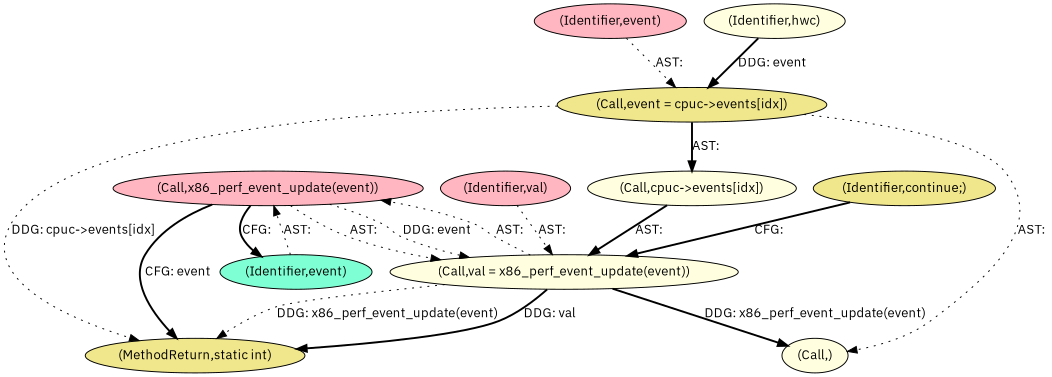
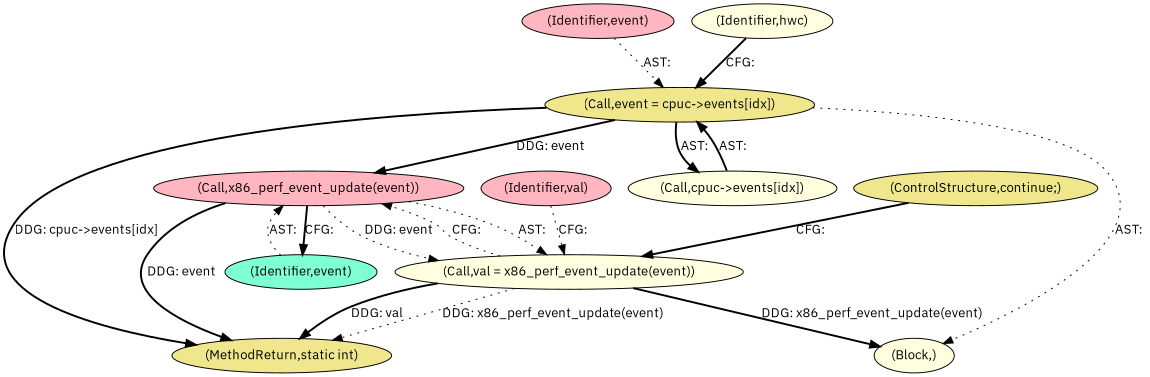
edge "(Identifier,hwc)" -> "(Call,event = cpuc->events[idx])": label "DDG: event" -> "CFG: "
edge "(Call,event = cpuc->events[idx])" -> "(MethodReturn,static int)": style dotted -> bold
edge "(Call,event = cpuc->events[idx])" -> "(Call,x86_perf_event_update(event))": added, label "DDG: event"
node "(Identifier,continue;)": label "(Identifier,continue;)" -> "(ControlStructure,continue;)"
edge "(Call,cpuc->events[idx])" -> "(Call,val = x86_perf_event_update(event))": now "(Call,cpuc->events[idx])" -> "(Call,event = cpuc->events[idx])"
edge "(Call,val = x86_perf_event_update(event))" -> "(Call,x86_perf_event_update(event))": label "AST: " -> "CFG: "
edge "(Identifier,val)" -> "(Call,val = x86_perf_event_update(event))": label "AST: " -> "CFG: "
edge "(Call,x86_perf_event_update(event))" -> "(MethodReturn,static int)": label "CFG: event" -> "DDG: event"
node "(Call,)": label "(Call,)" -> "(Block,)"
